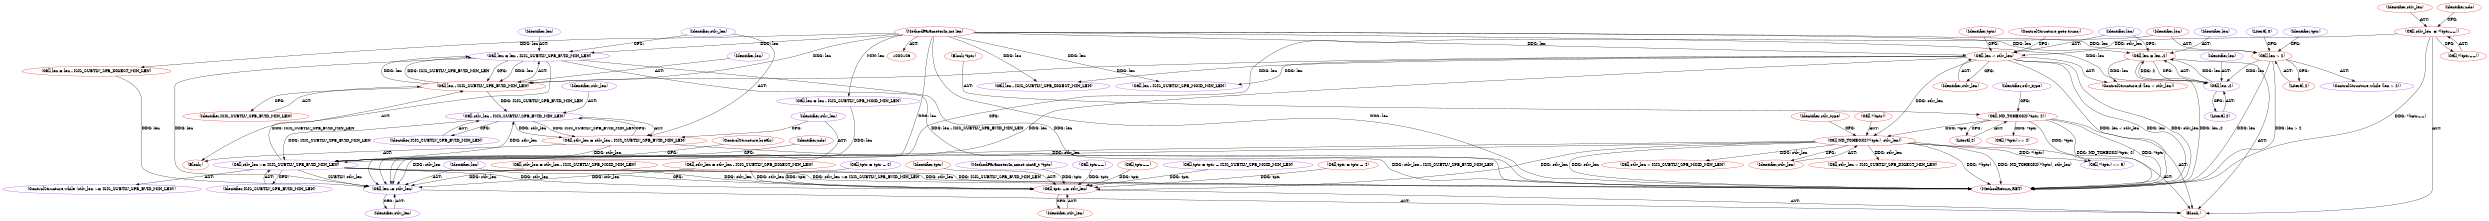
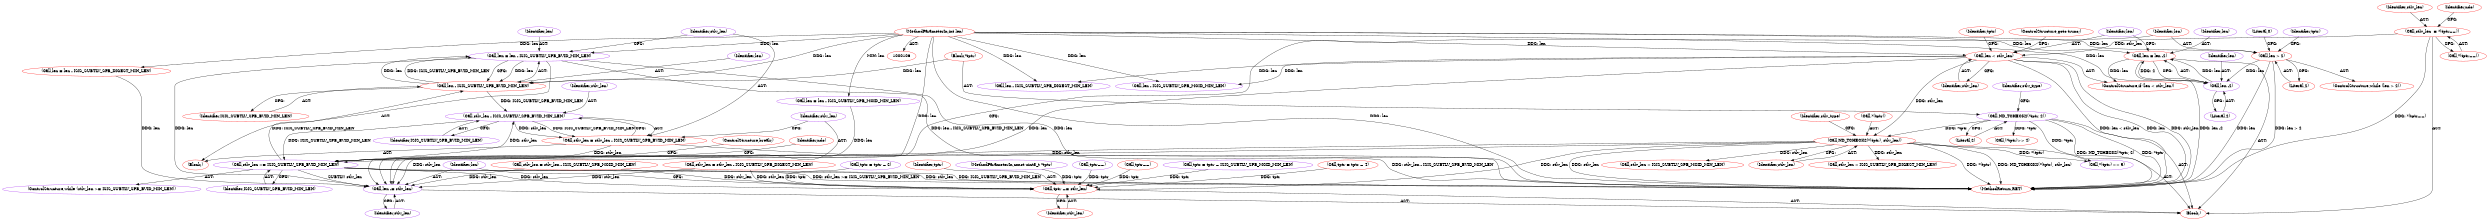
edge "(Call,len < stlv_len)" -> "(Call,len - ISIS_SUBTLV_SPB_BVID_MIN_LEN)": now "(Block,*tptr)" -> "(Call,len - ISIS_SUBTLV_SPB_BVID_MIN_LEN)"
node "(ControlStructure,while (len > 2))": color purple -> red
node "(Call,ND_TCHECK2(*tptr, 2))": color red -> purple
